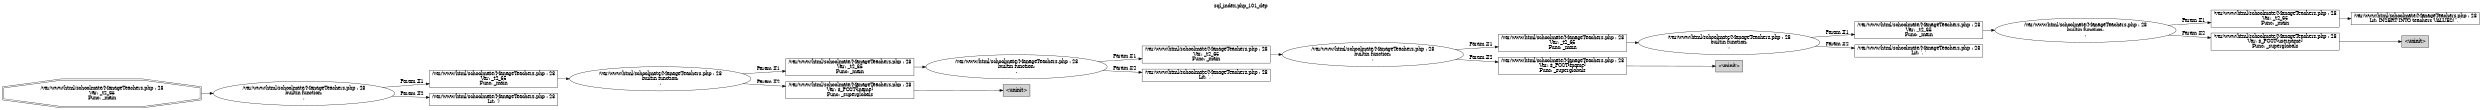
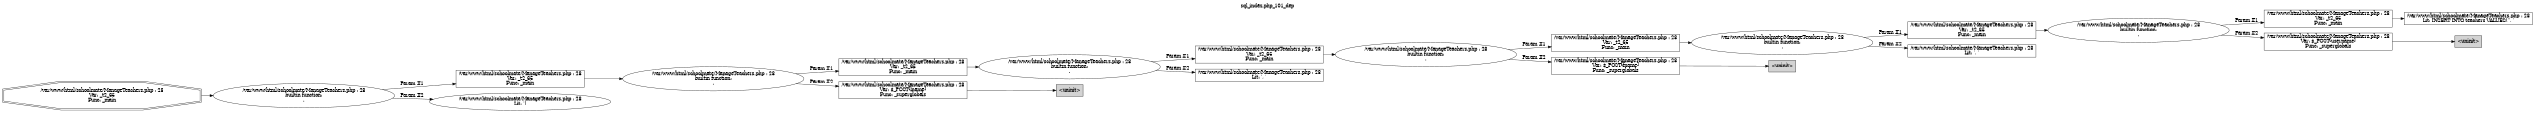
node "/var/www/html/schoolmate/ManageTeachers.php : 28 Lit: ')": shape box -> ellipse
